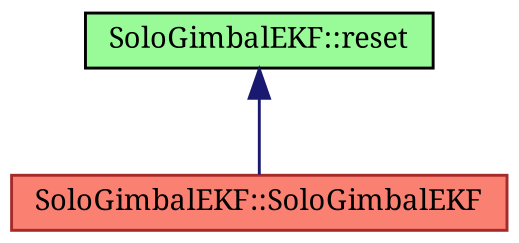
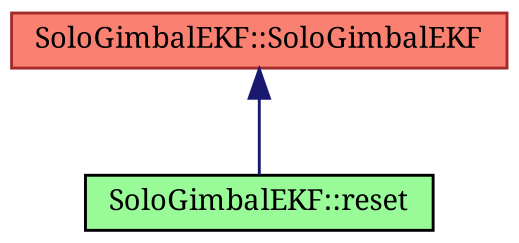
edge "SoloGimbalEKF::SoloGimbalEKF" -> "SoloGimbalEKF::reset": reversed
